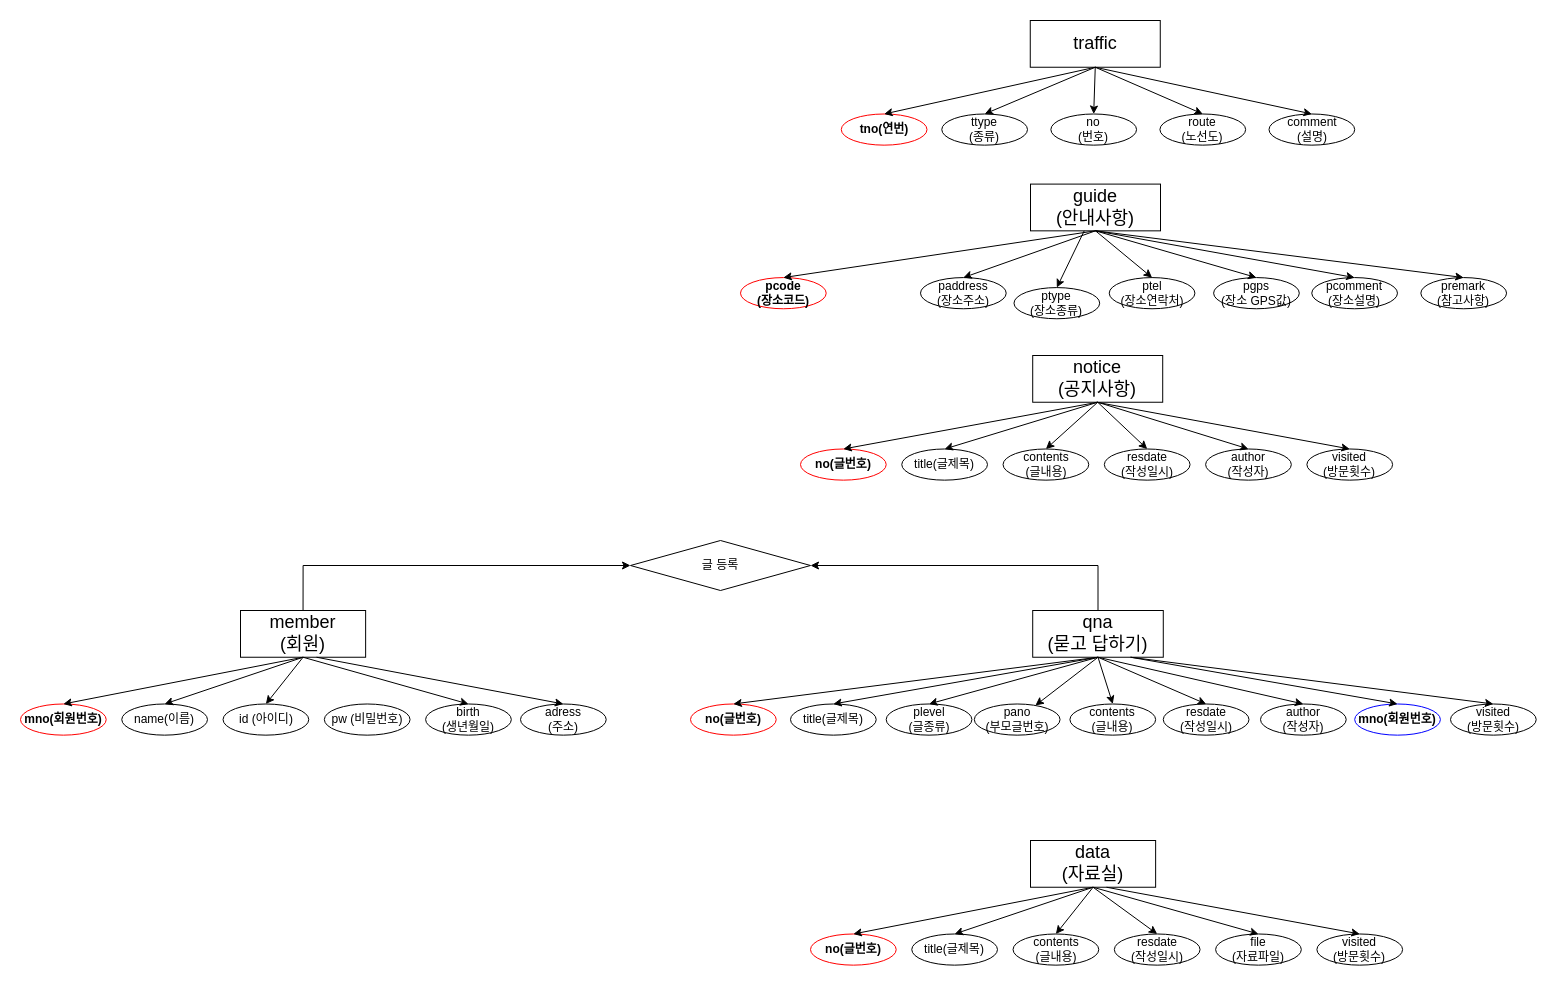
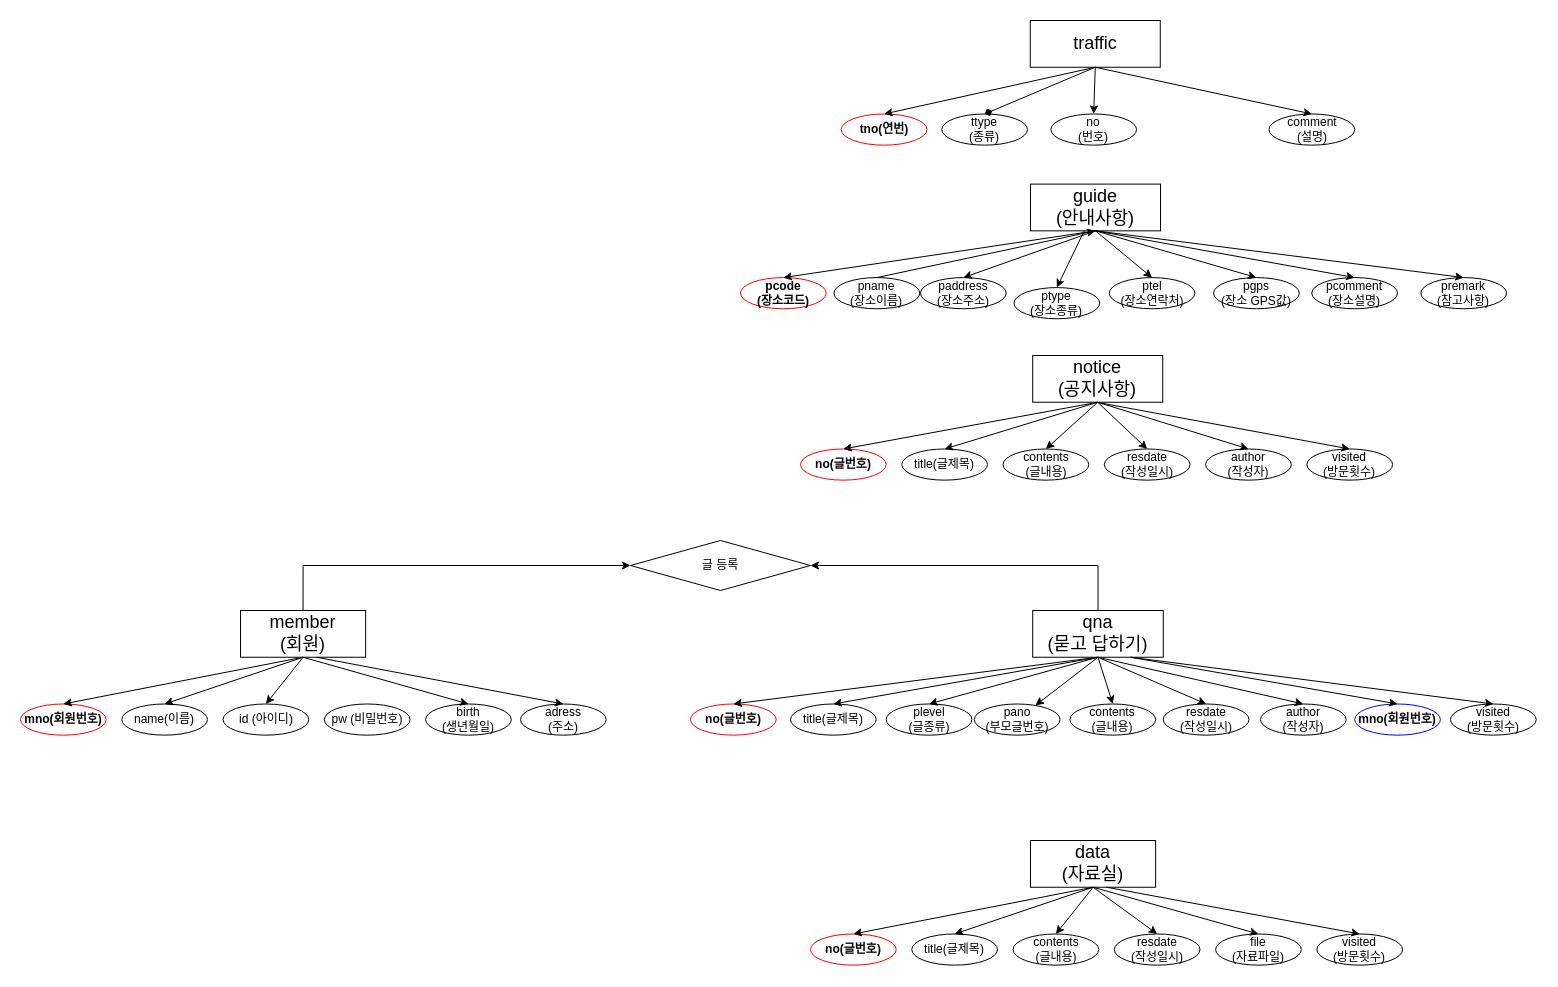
edge "traffic" -> "route (노선도)": removed
edge "traffic" -> "ttype (종류)": arrowhead classic -> diamond
node "route (노선도)": removed
edge "pname (장소이름)" -> "guide (안내사항)": added
node "pname (장소이름)": added
